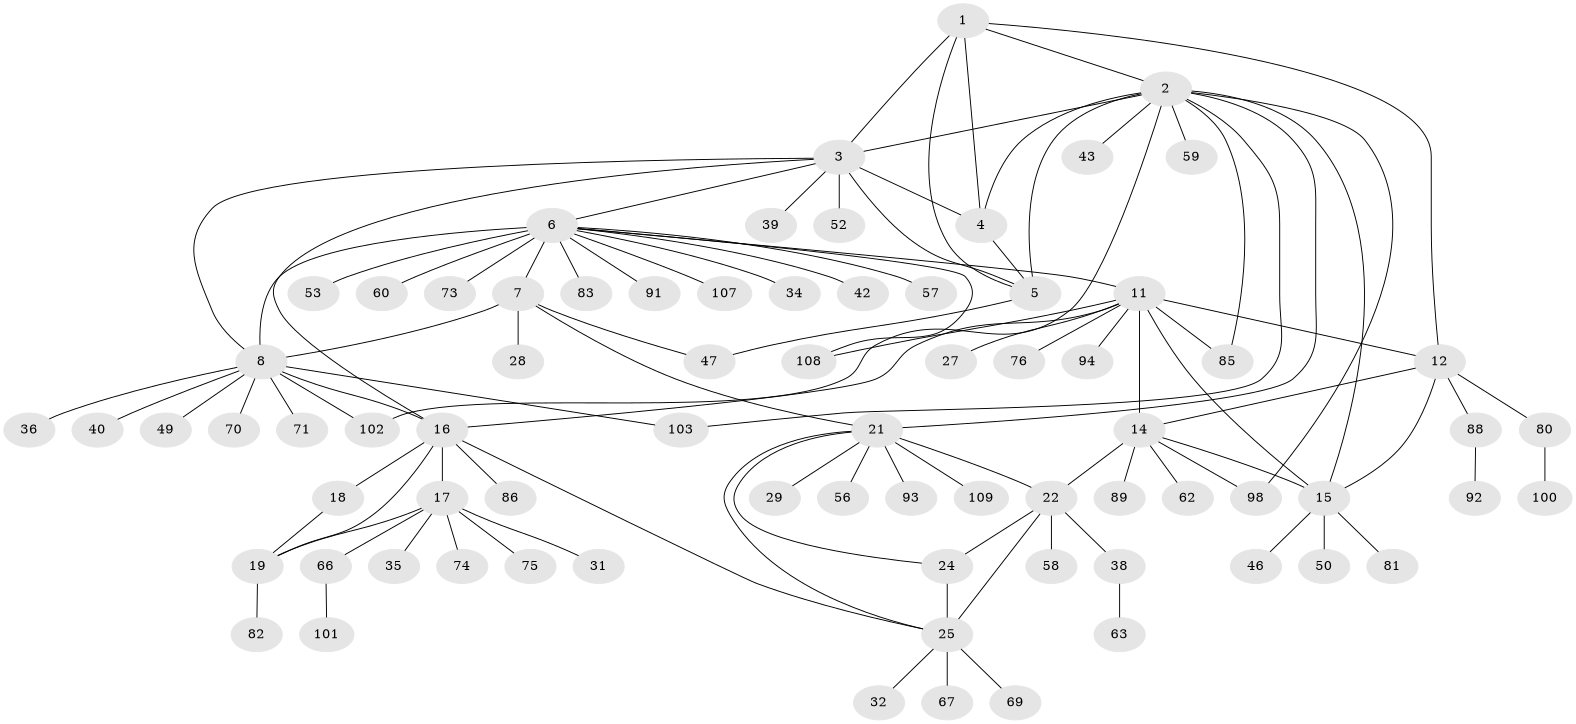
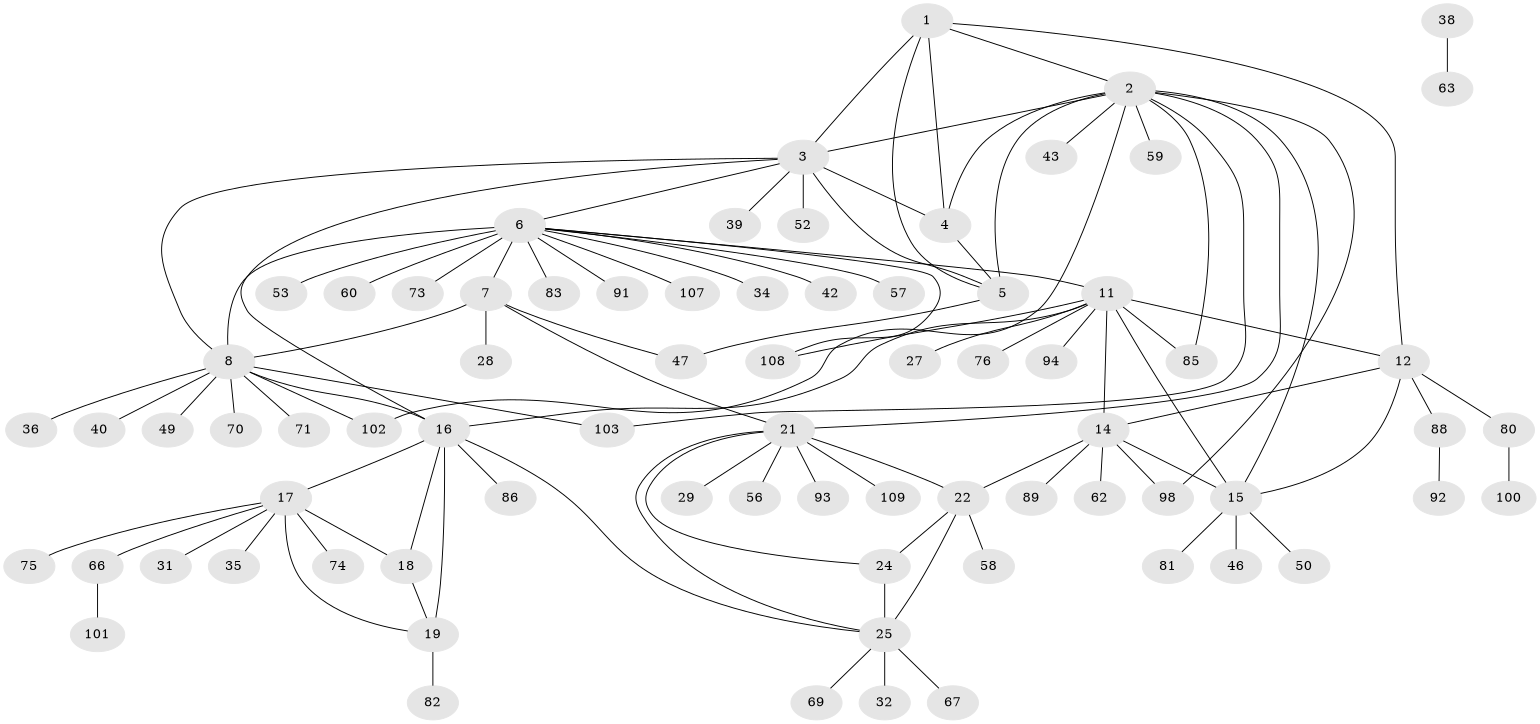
edge "17" -- "18": added
edge "22" -- "38": removed
